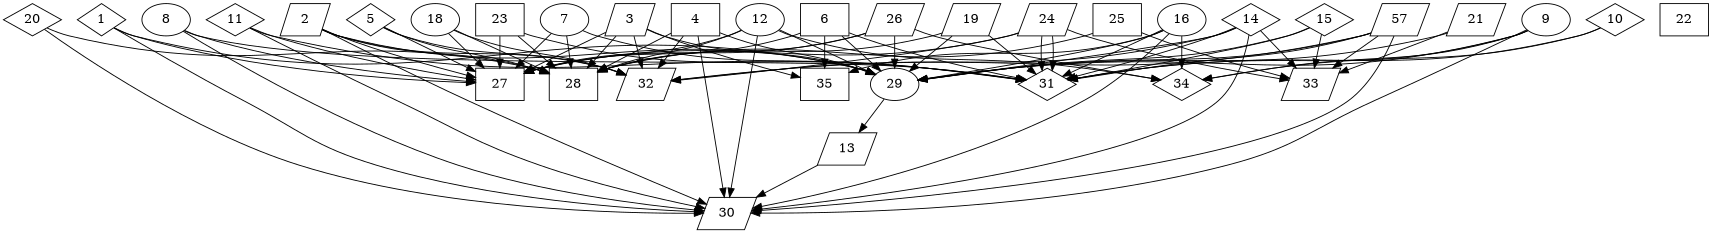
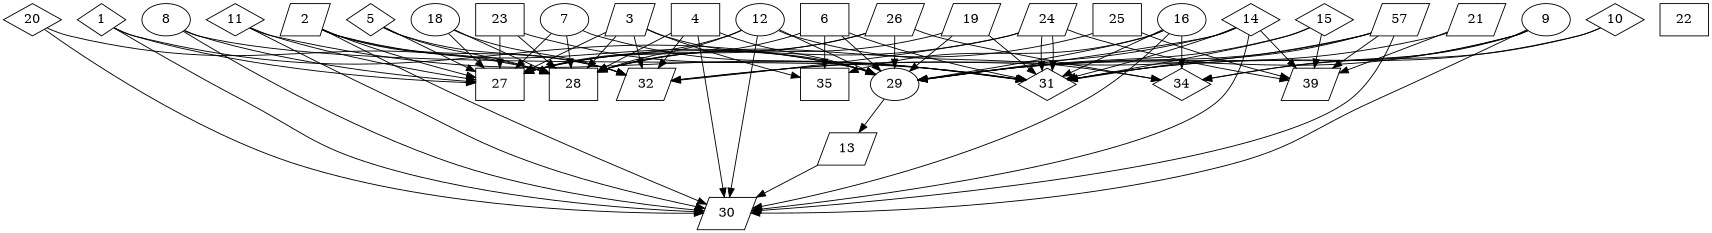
node "33": label "33" -> "39"
